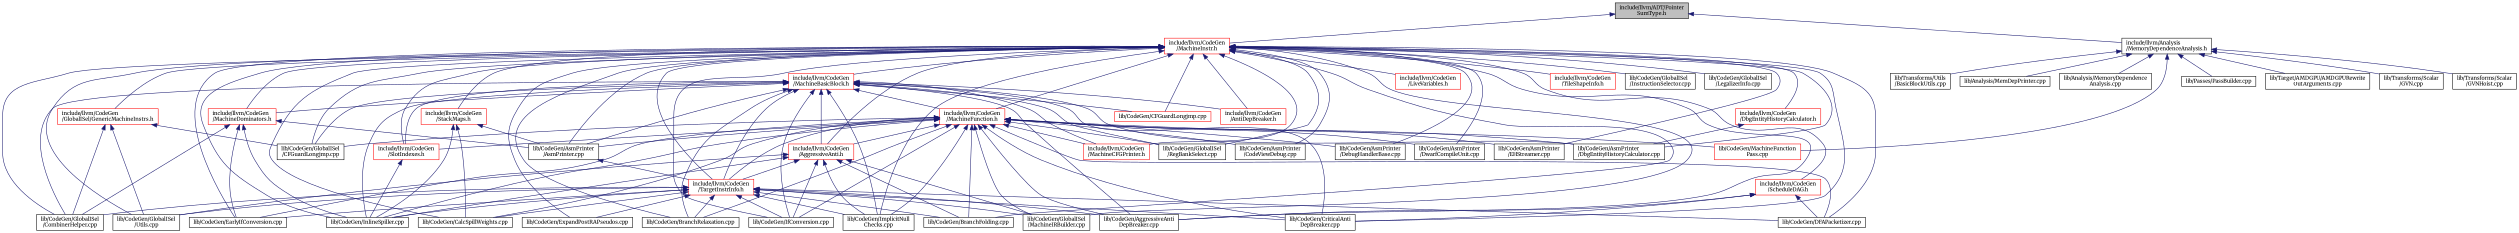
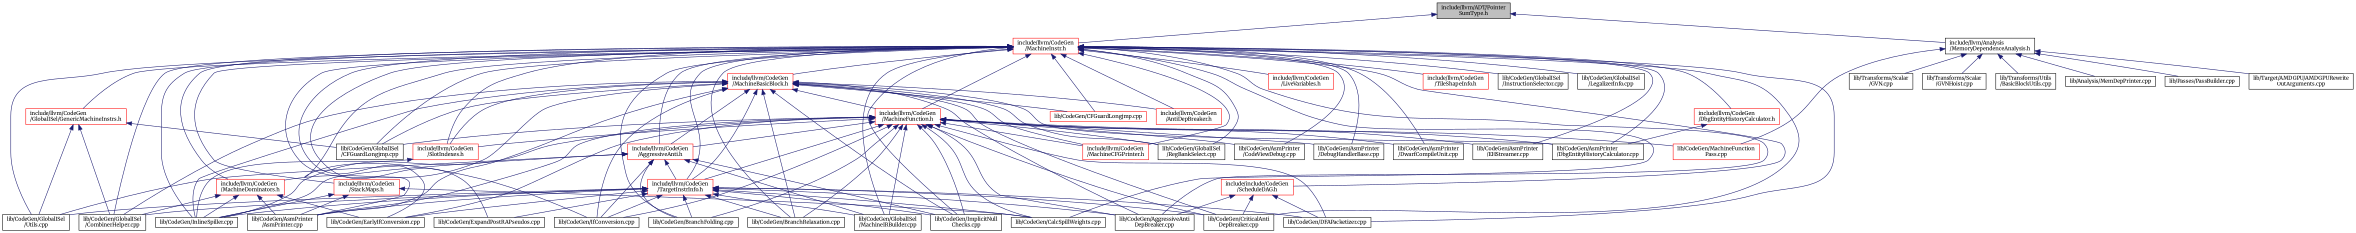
node "lib/Analysis/MemoryDependence Analysis.cpp": removed
edge "include/llvm/CodeGen /TargetInstrInfo.h" -> "lib/CodeGen/AsmPrinter /AsmPrinter.cpp": reversed
node "include/llvm/CodeGen /ScheduleDAG.h": label "include/llvm/CodeGen /ScheduleDAG.h" -> "include/include/CodeGen /ScheduleDAG.h"
